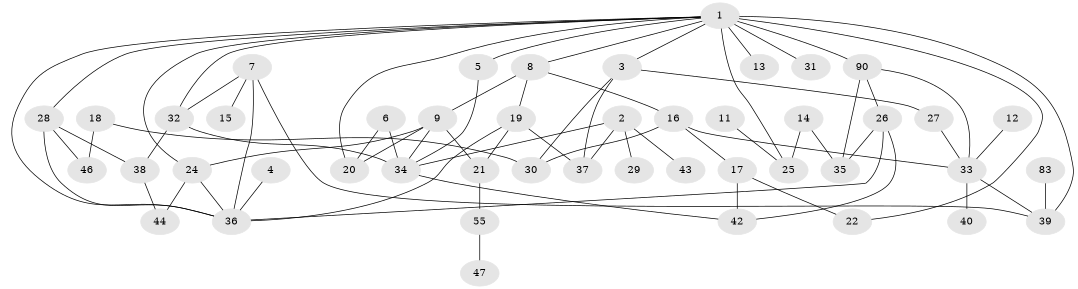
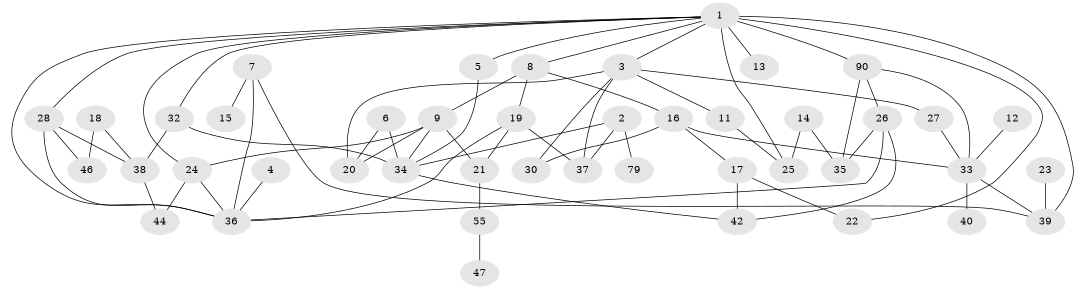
edge "1" -- "20": now "3" -- "20"
node "31": removed
edge "7" -- "32": removed
edge "3" -- "11": added
edge "18" -- "30": now "18" -- "38"
node "29": label "29" -> "79"
node "43": removed
node "83": label "83" -> "23"
